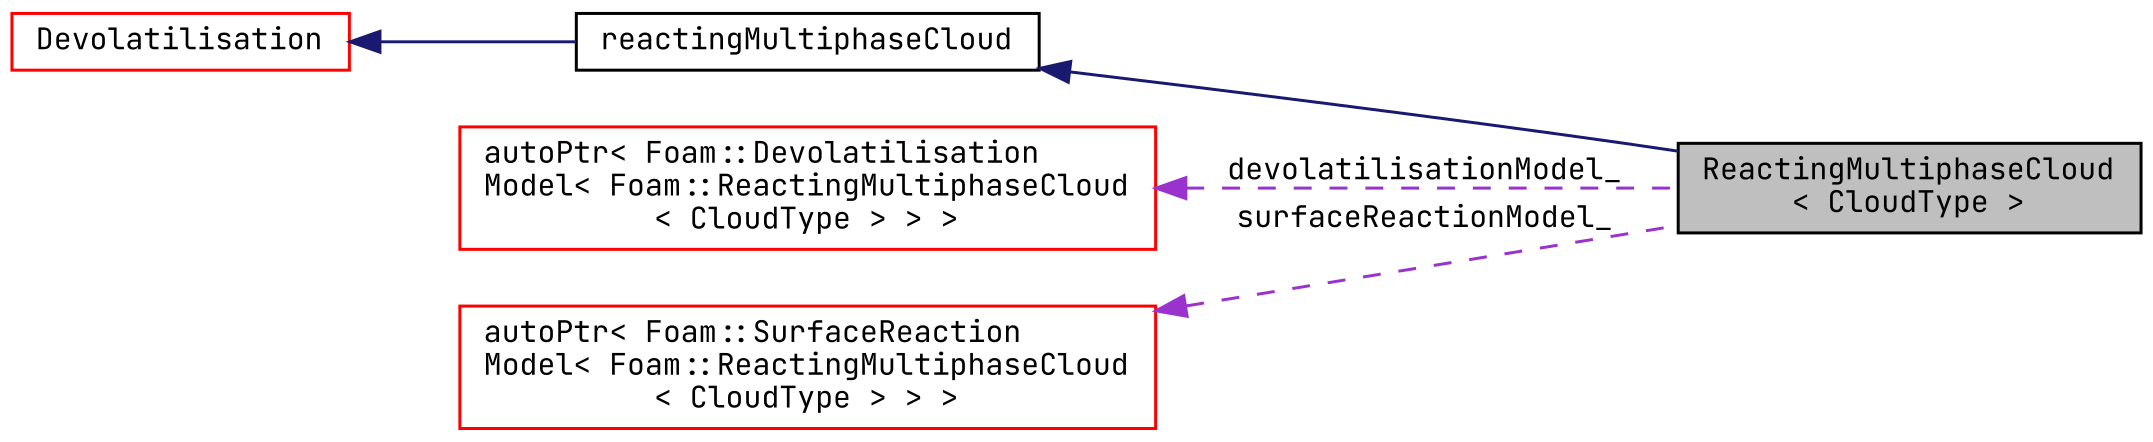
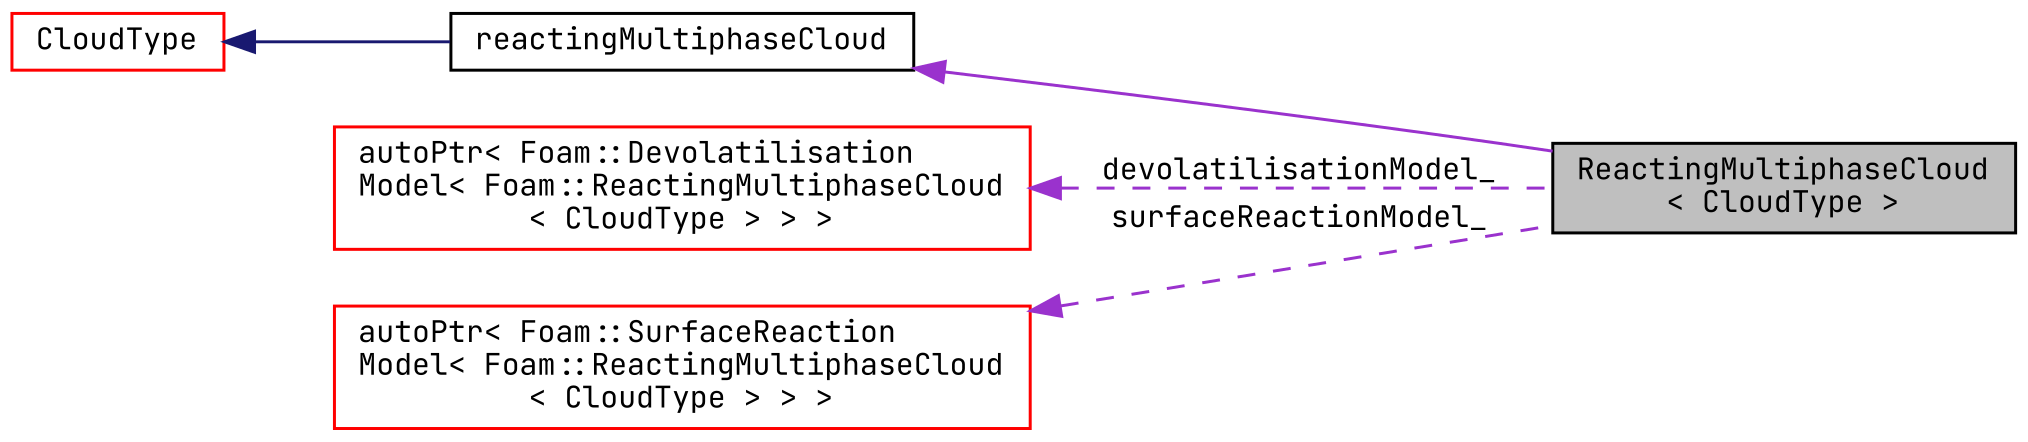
node "Devolatilisation": label "Devolatilisation" -> "CloudType"
edge "ReactingMultiphaseCloud < CloudType >" -> "reactingMultiphaseCloud": color midnightblue -> darkorchid3
